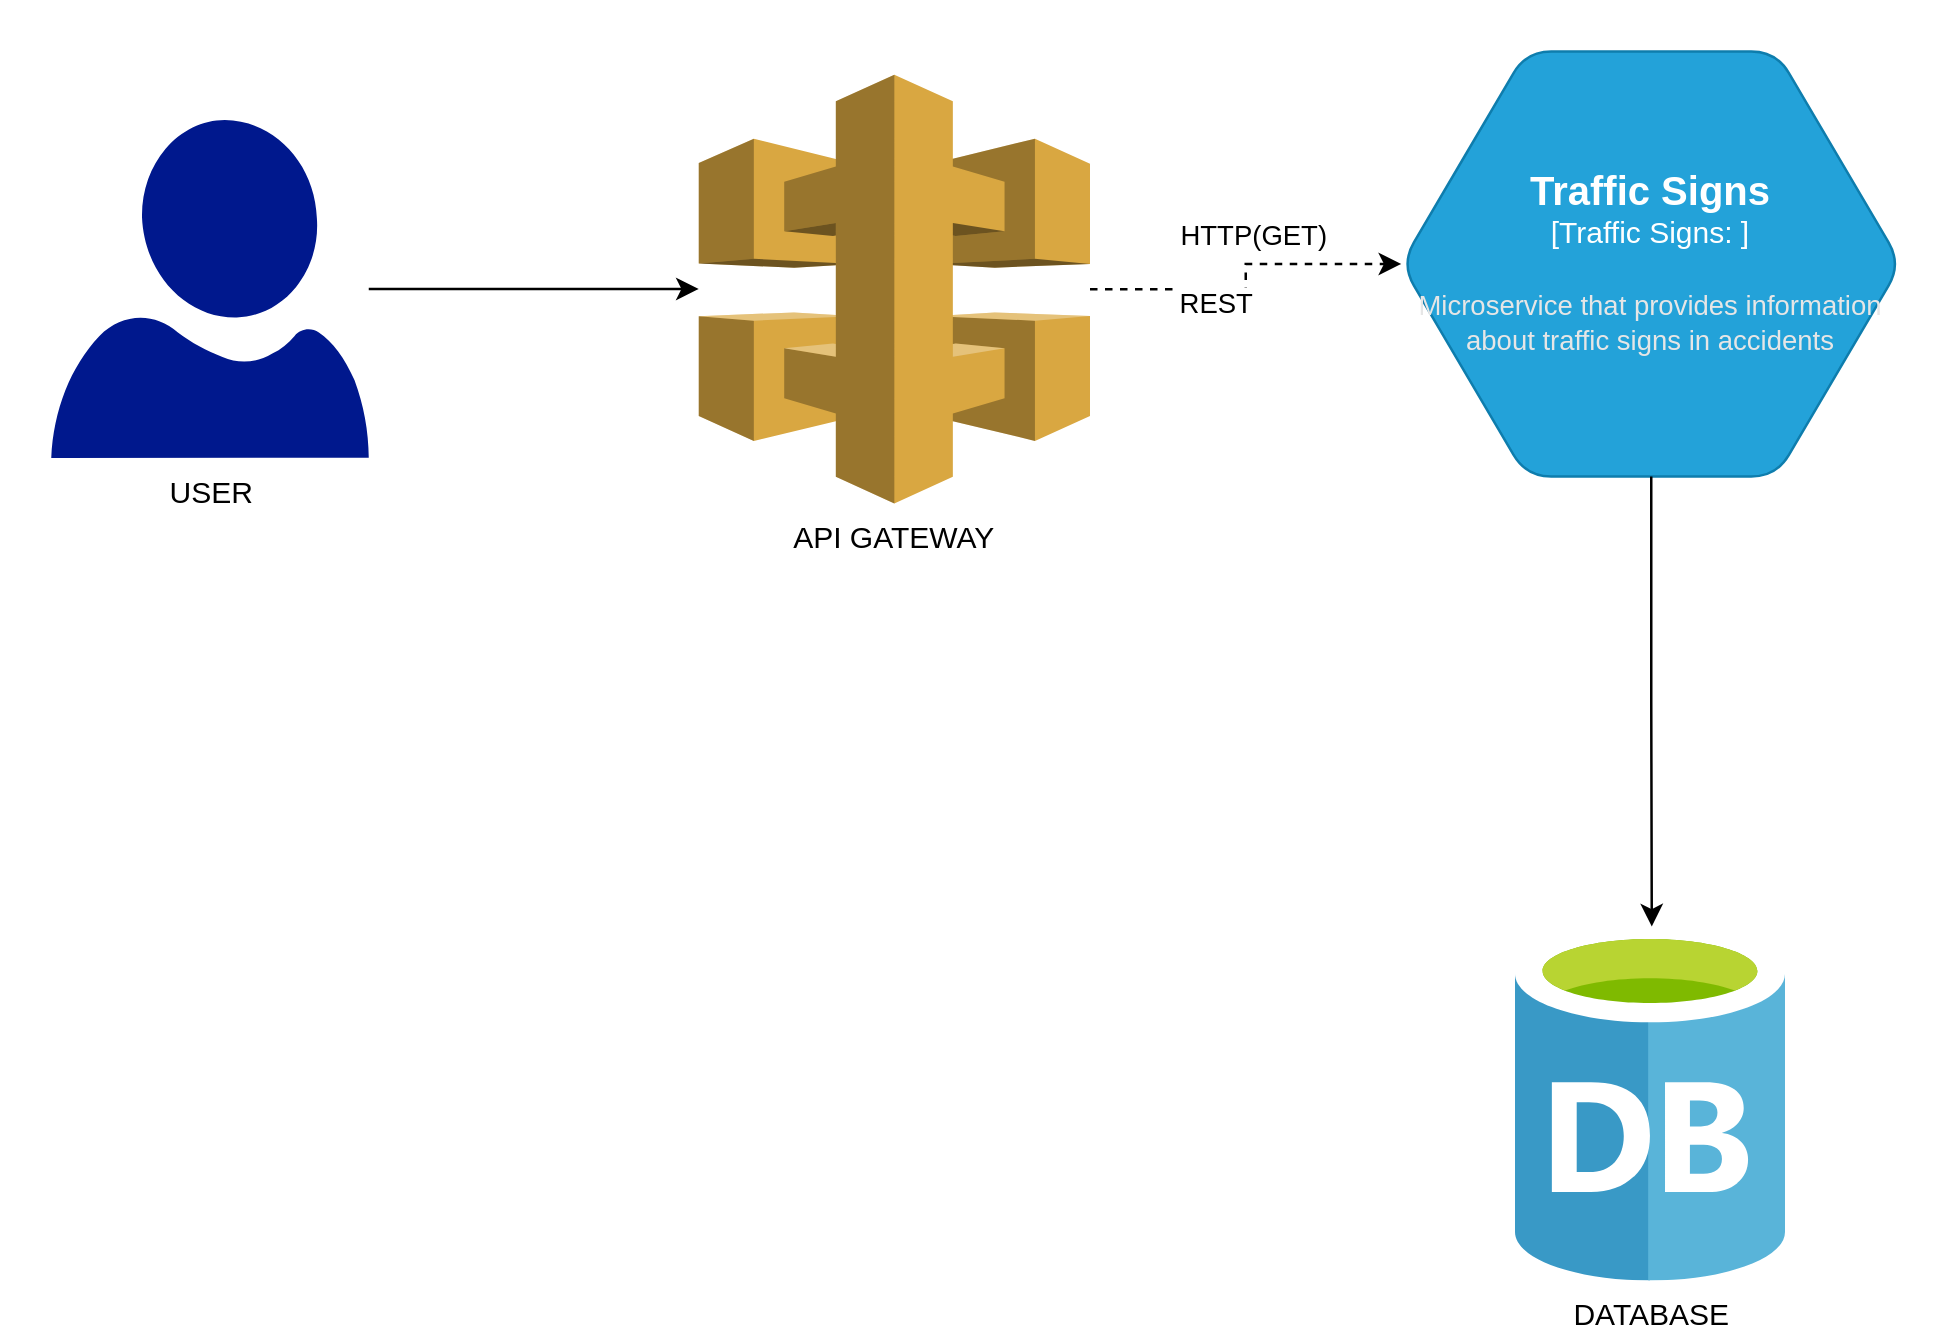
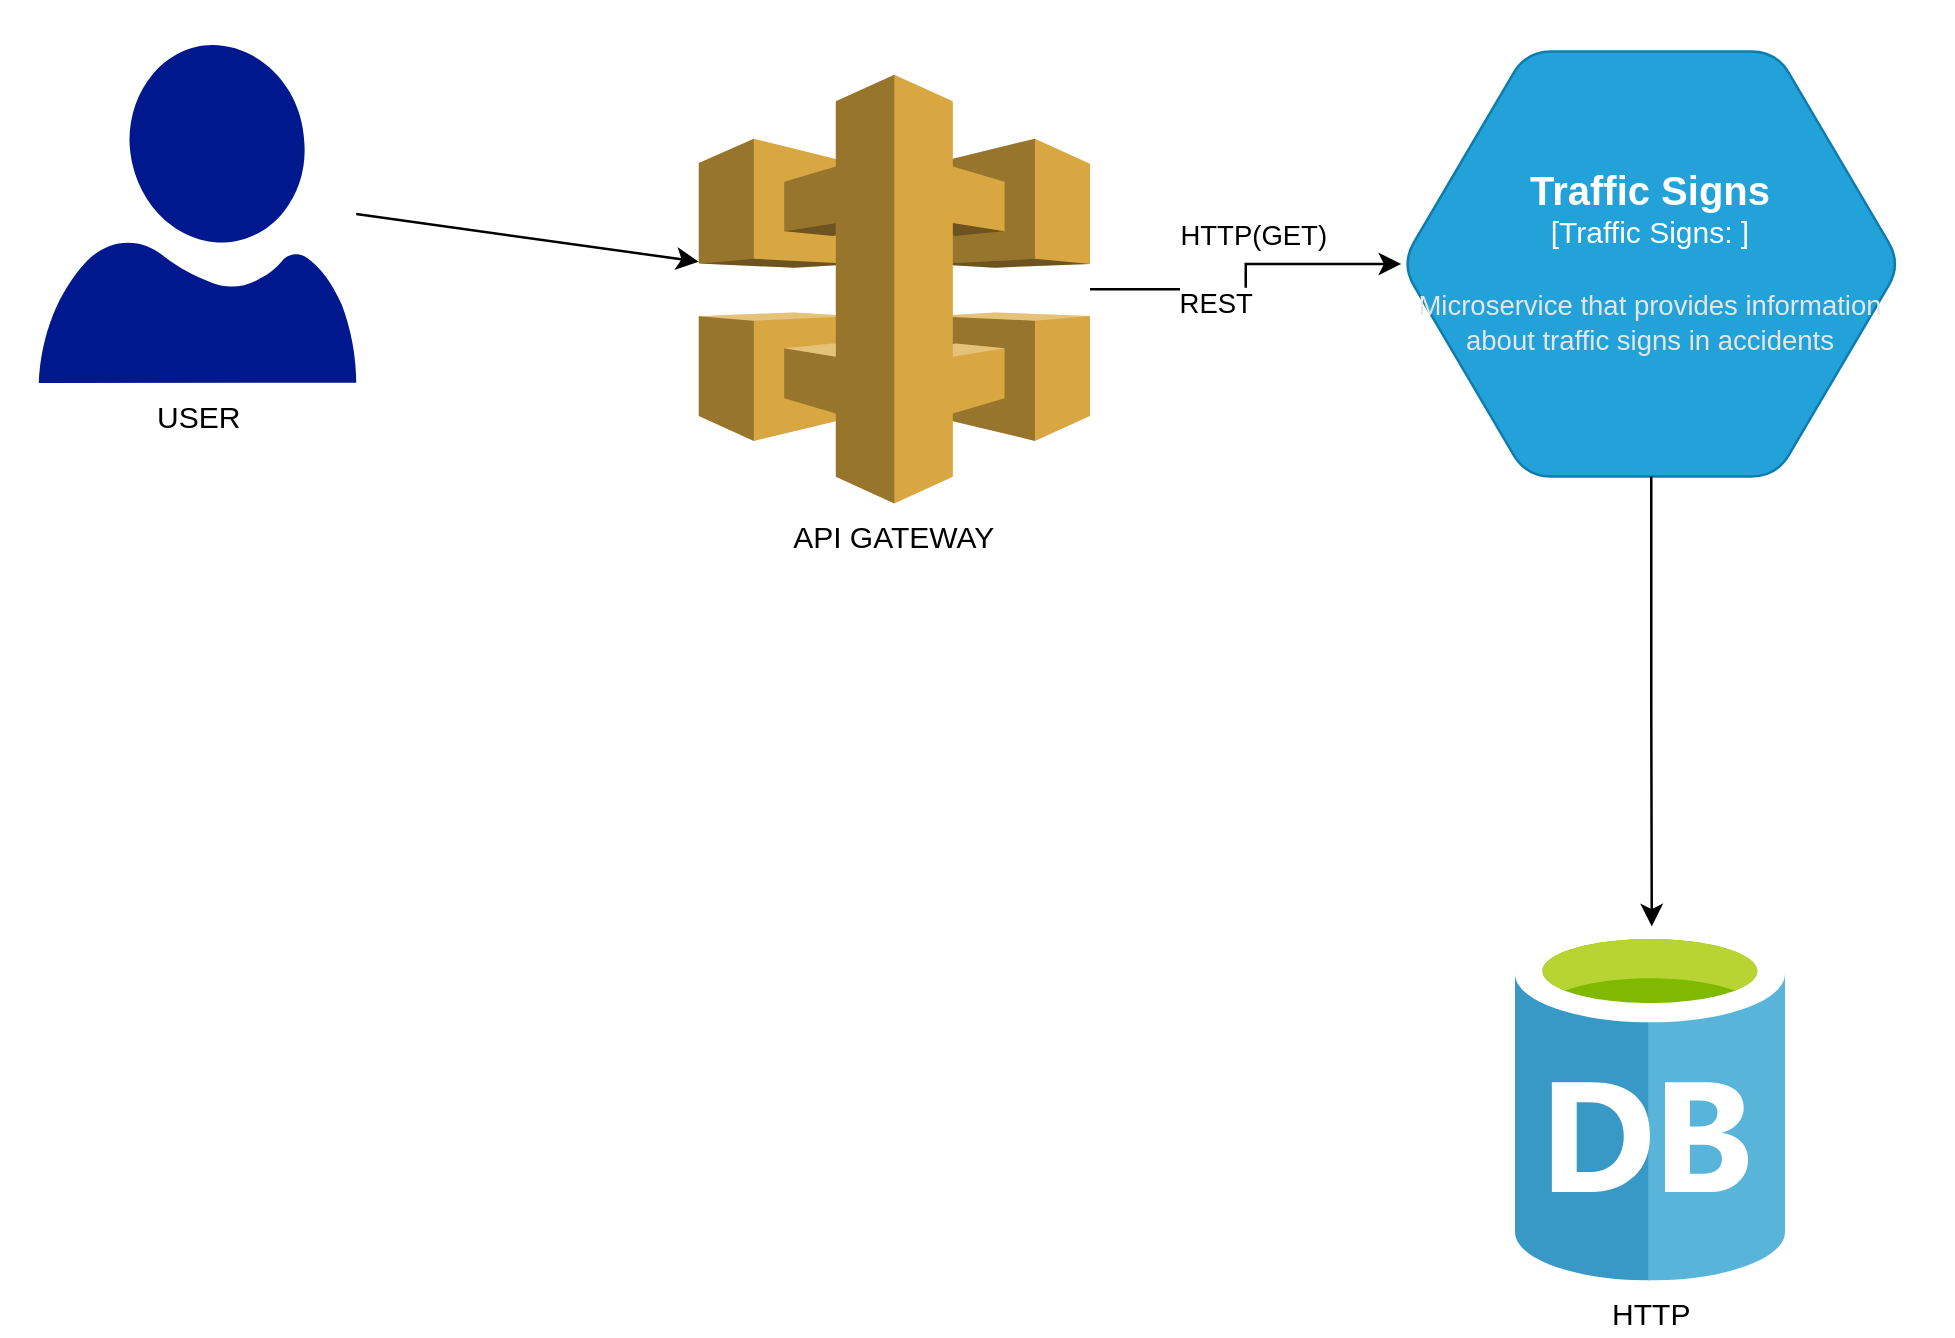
edge "API GATEWAY" -> "Traffic Signs [Traffic Signs: ] Microservice that provides information about traffic signs in accidents": style dashed -> solid
node "USER": moved (210, 289) -> (198, 214)
node "DATABASE": label "DATABASE" -> "HTTP"
